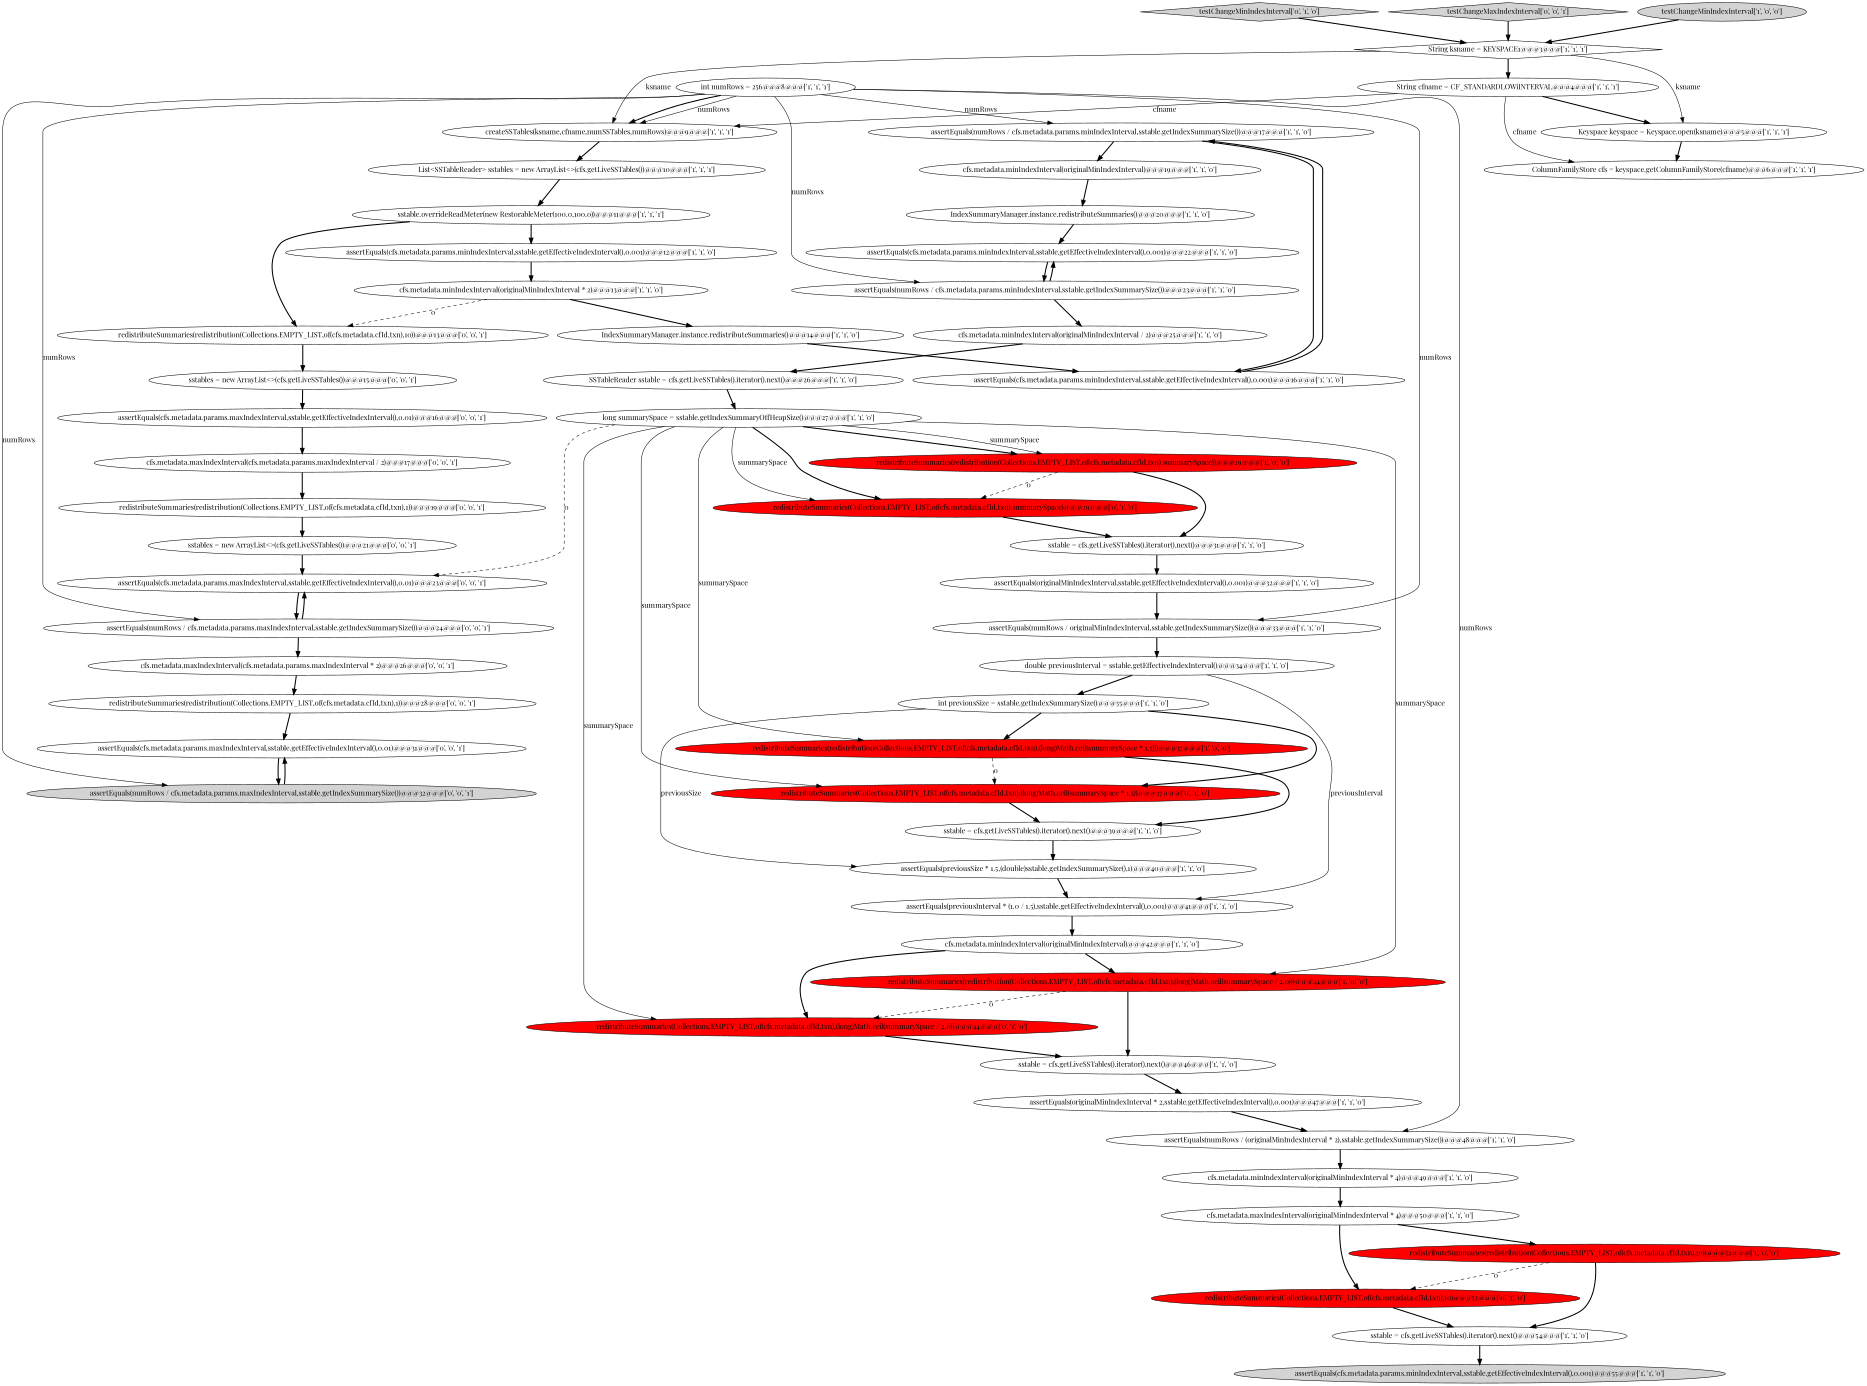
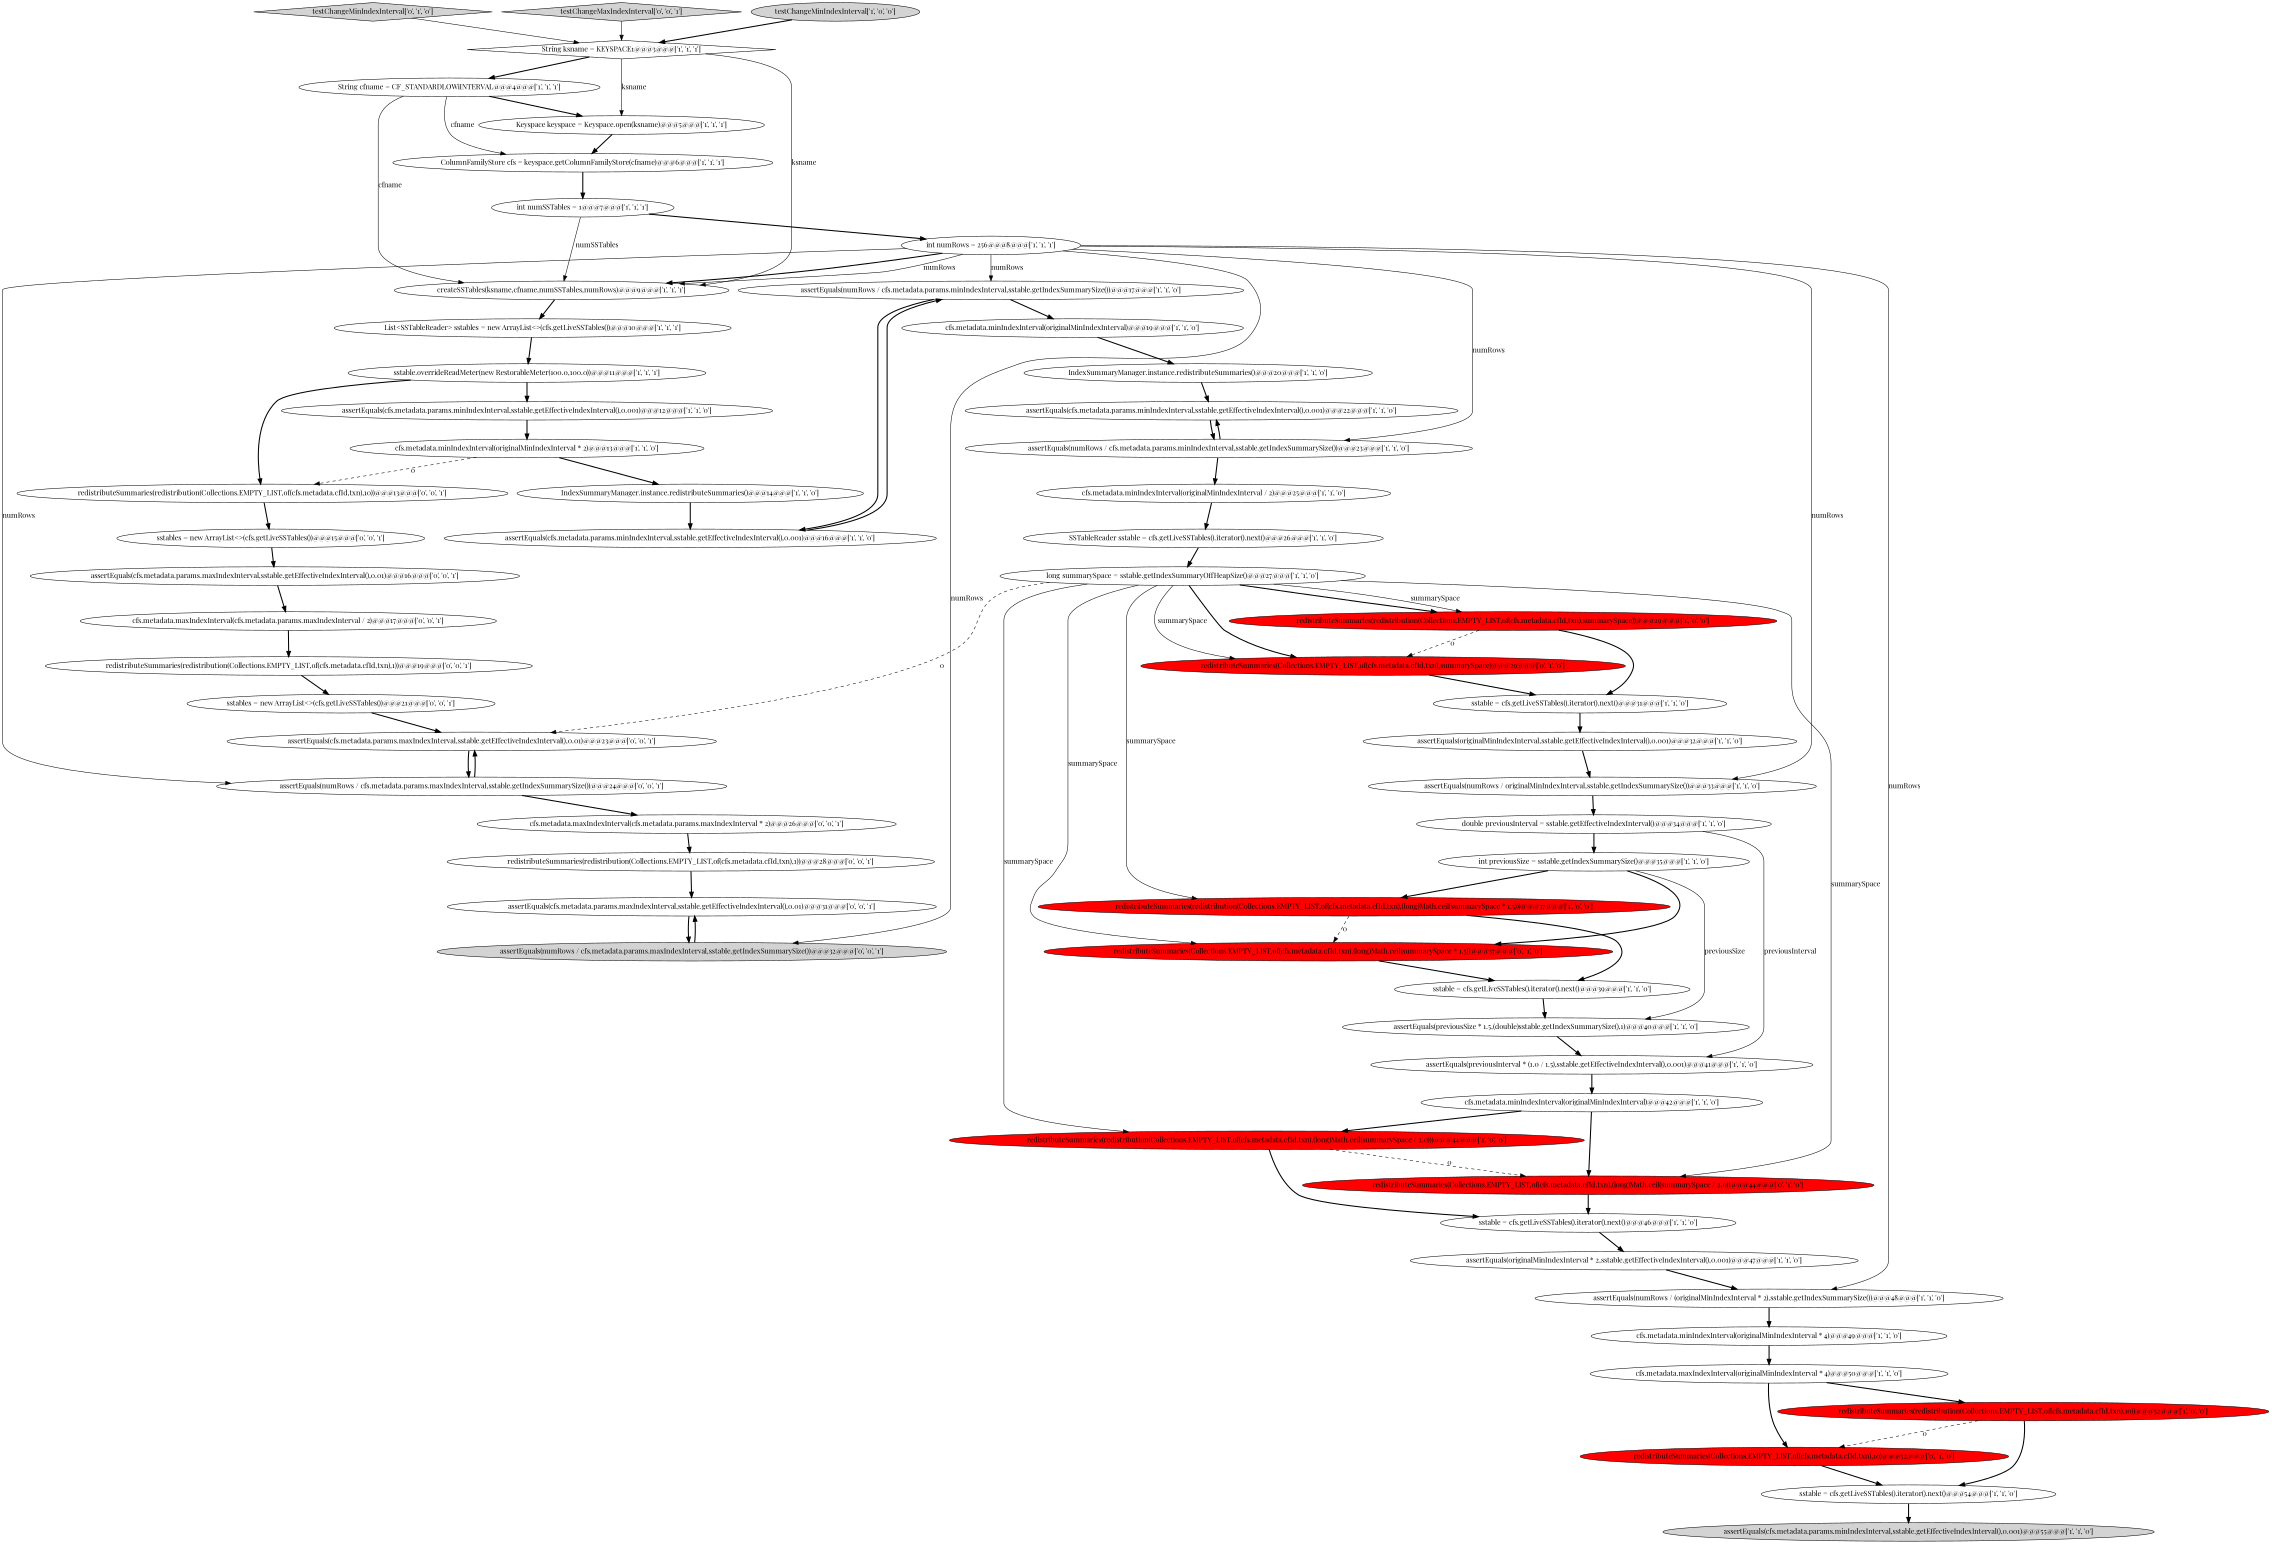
edge "testChangeMaxIndexInterval['0', '0', '1']" -> "String ksname = KEYSPACE1@@@3@@@['1', '1', '1']": style bold -> solid
edge "testChangeMinIndexInterval['0', '1', '0']" -> "String ksname = KEYSPACE1@@@3@@@['1', '1', '1']": style bold -> solid
node "int numSSTables = 1@@@7@@@['1', '1', '1']": added
